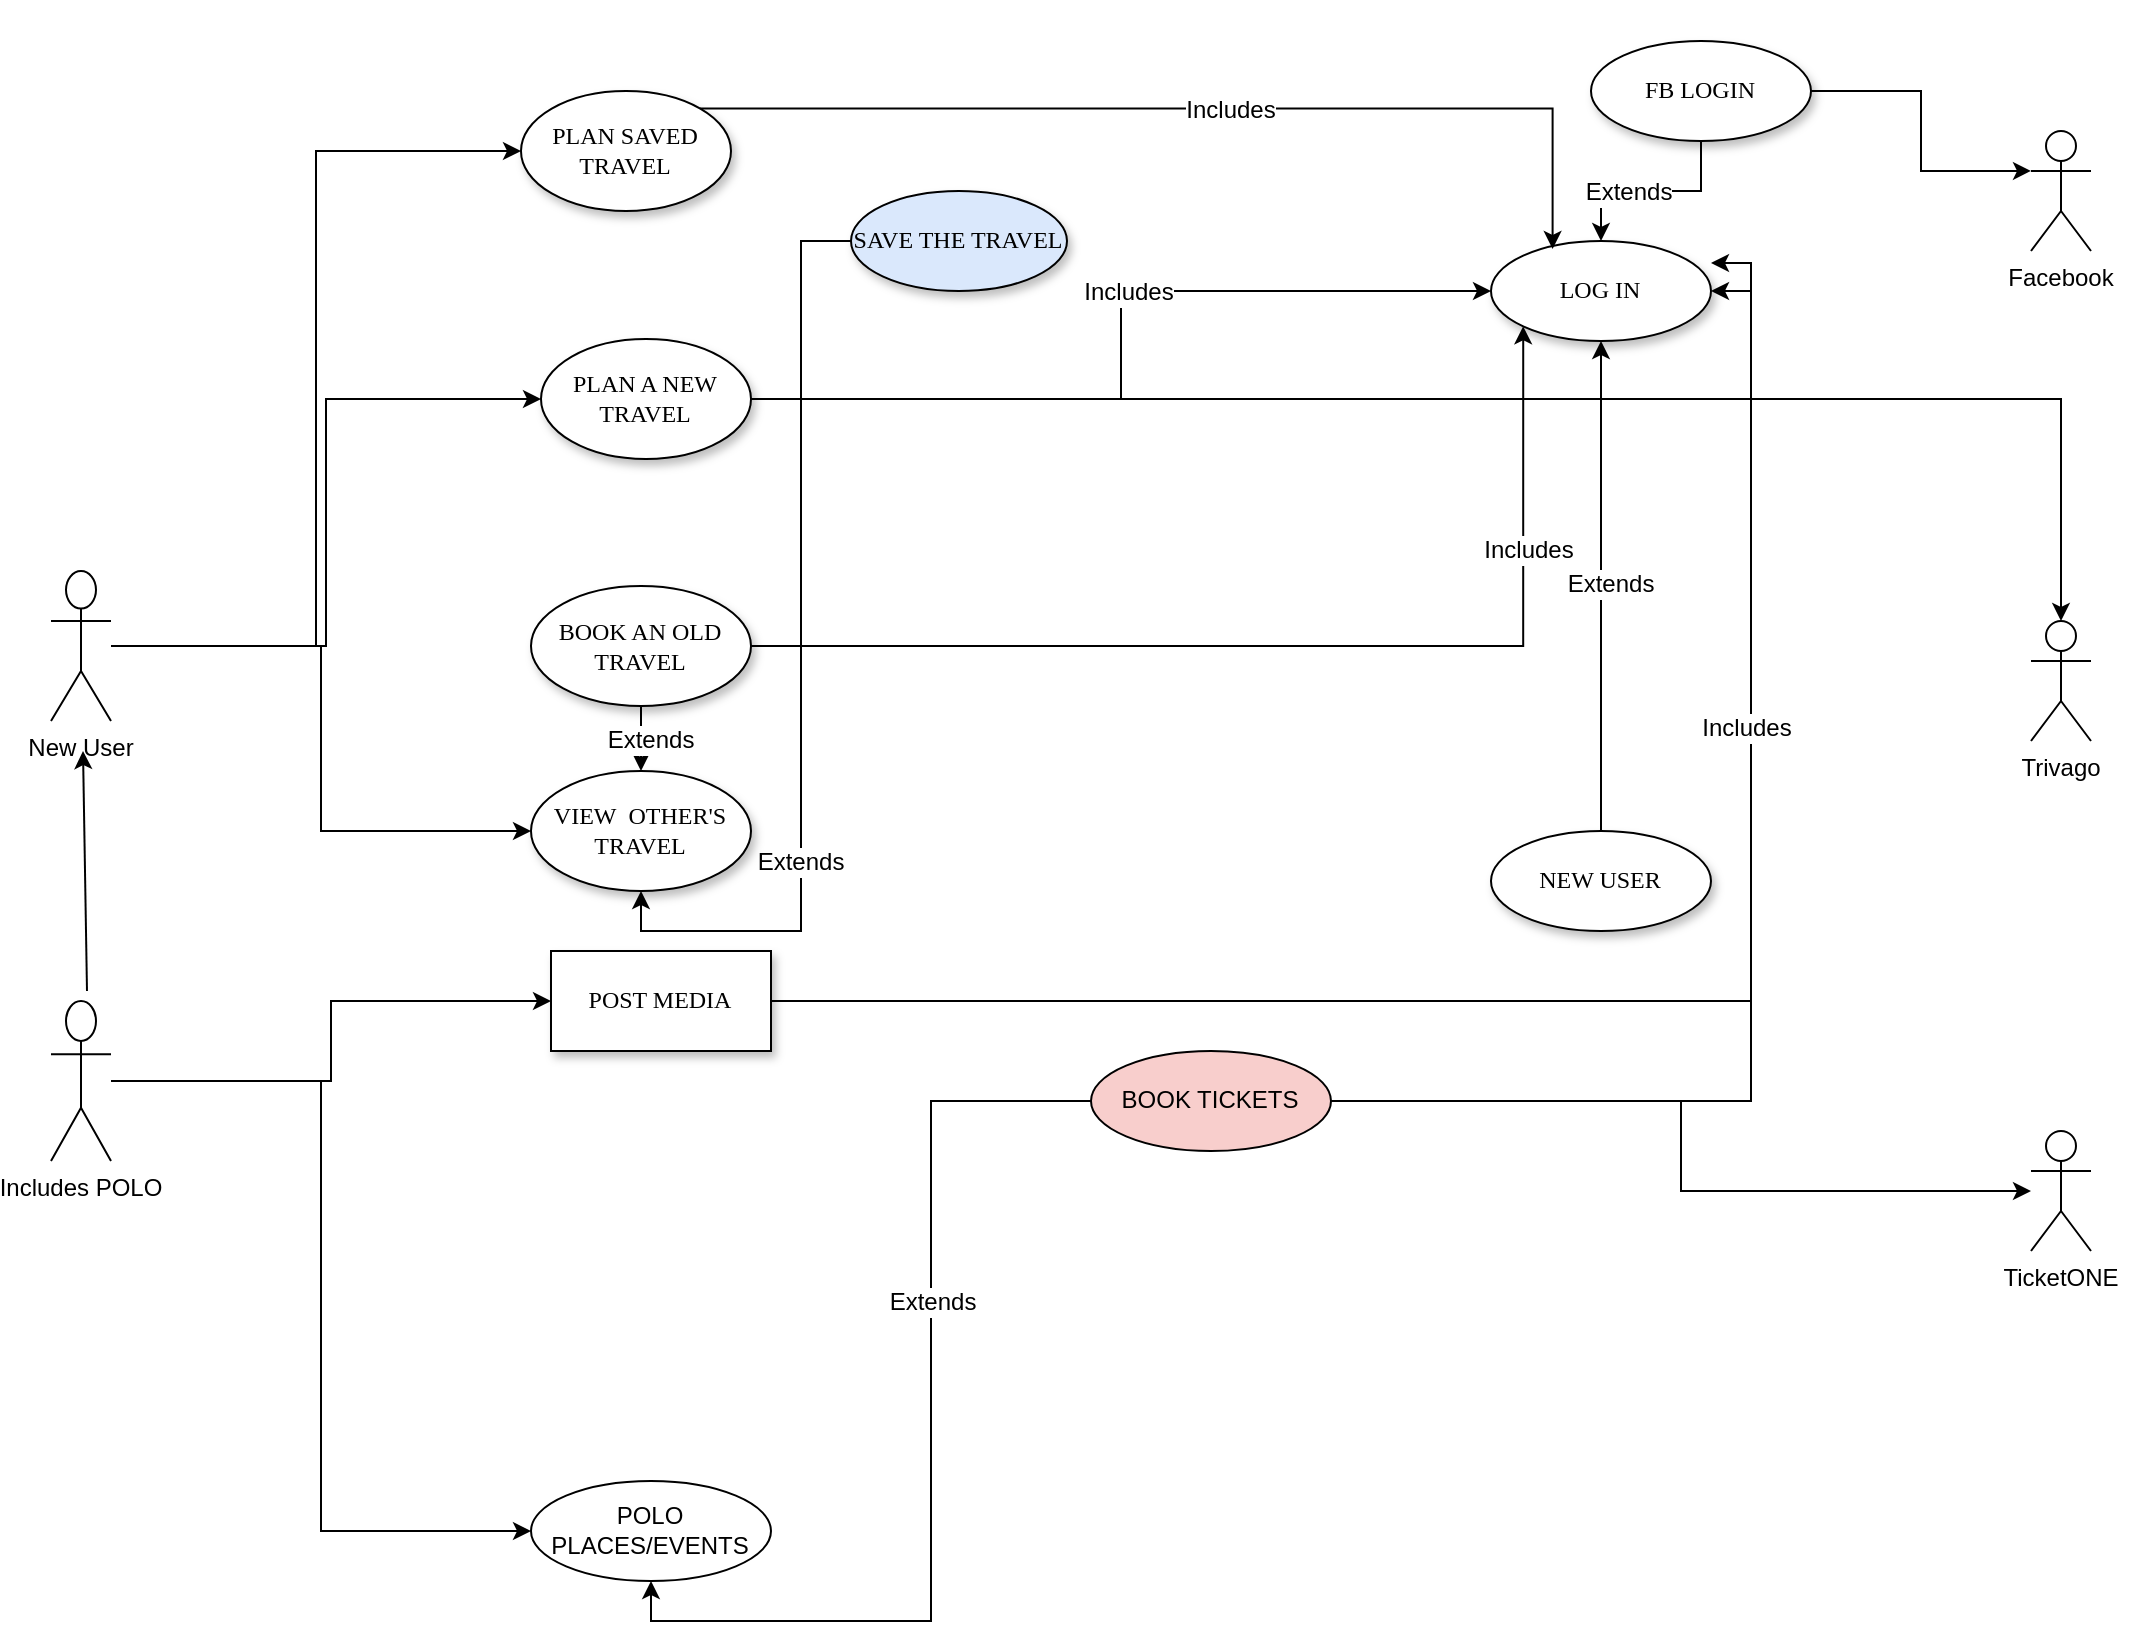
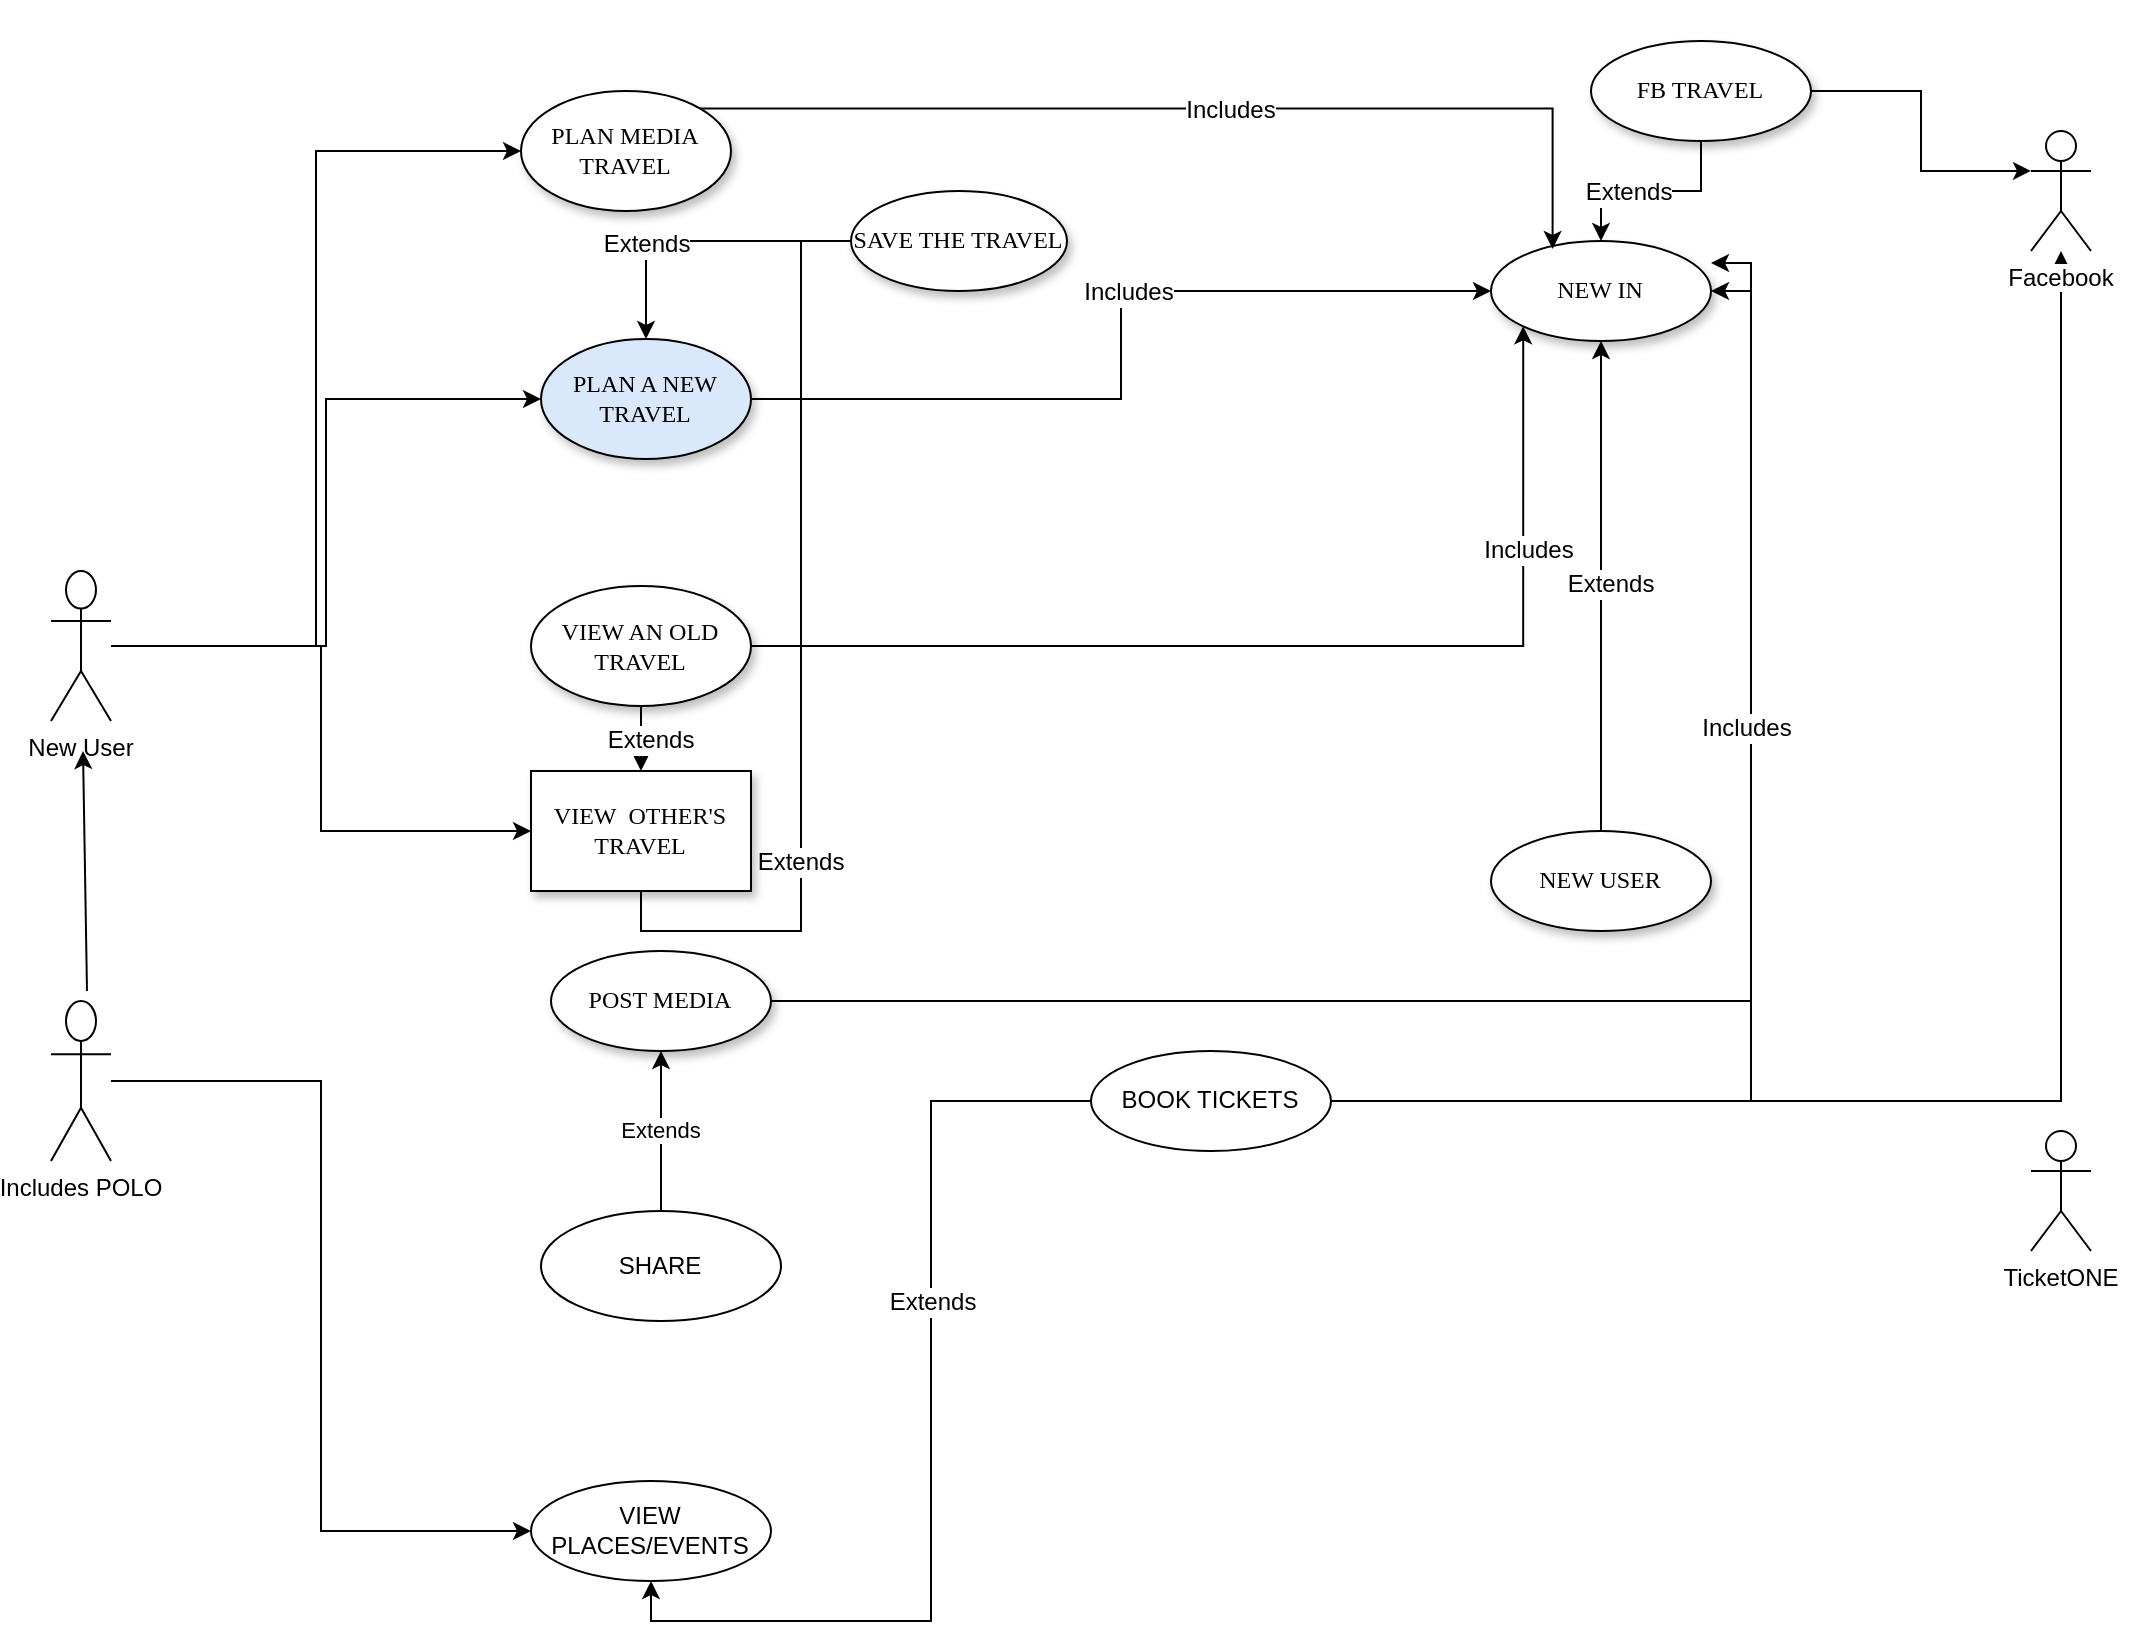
node "FB LOGIN": label "FB LOGIN" -> "FB TRAVEL"
node "PLAN SAVED TRAVEL": label "PLAN SAVED TRAVEL" -> "PLAN MEDIA TRAVEL"
edge "SAVE THE TRAVEL" -> "PLAN A NEW TRAVEL": added, label "Extends"
node "SAVE THE TRAVEL": fillcolor #dae8fc -> #ffffff
node "LOG IN": label "LOG IN" -> "NEW IN"
node "PLAN A NEW TRAVEL": fillcolor #ffffff -> #dae8fc
edge "PLAN A NEW TRAVEL" -> "Trivago": removed
node "BOOK AN OLD TRAVEL": label "BOOK AN OLD TRAVEL" -> "VIEW AN OLD TRAVEL"
node "Trivago": removed
node "VIEW OTHER'S TRAVEL": shape ellipse -> rectangle
edge "SAVE THE TRAVEL" -> "VIEW OTHER'S TRAVEL": arrowhead classic -> none
edge "Includes POLO" -> "POST MEDIA": removed
node "POST MEDIA": shape rectangle -> ellipse
node "BOOK TICKETS": fillcolor #f8cecc -> #ffffff
edge "SHARE" -> "POST MEDIA": added, label "Extends"
edge "BOOK TICKETS" -> "TicketONE": now "BOOK TICKETS" -> "Facebook"
node "SHARE": added
node "POLO PLACES/EVENTS": label "POLO PLACES/EVENTS" -> "VIEW PLACES/EVENTS"
